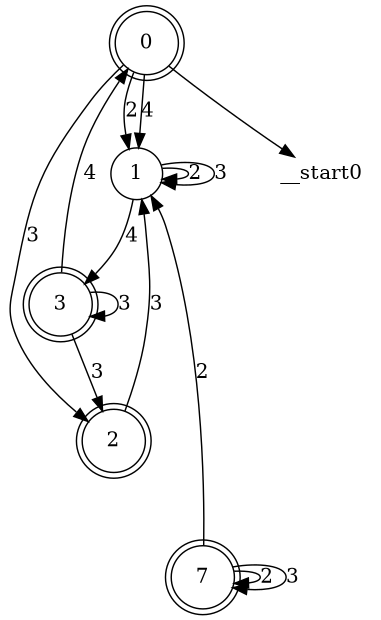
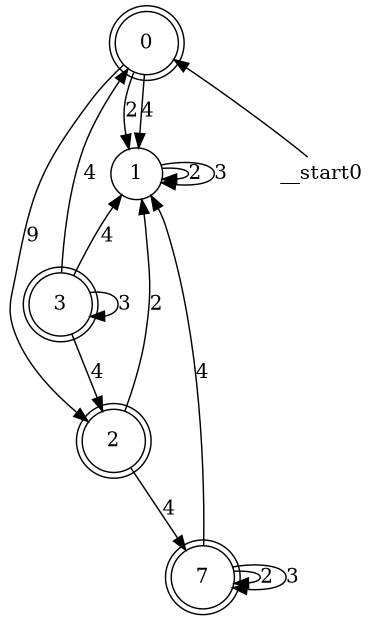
edge "0" -> "__start0": reversed
edge "0" -> "2": label "3" -> "9"
edge "1" -> "3": reversed
edge "2" -> "1": label "3" -> "2"
edge "3" -> "2": label "3" -> "4"
edge "7" -> "1": label "2" -> "4"
edge "2" -> "7": added, label "4"
